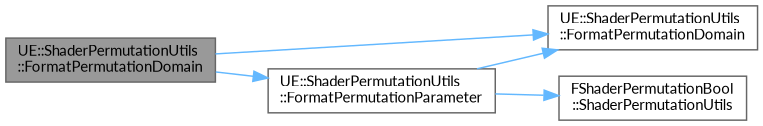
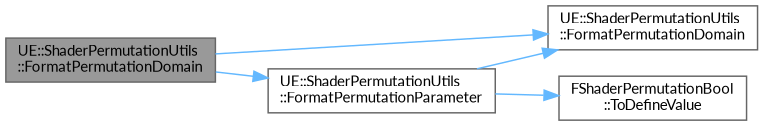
node "FShaderPermutationBool ::ShaderPermutationUtils": label "FShaderPermutationBool ::ShaderPermutationUtils" -> "FShaderPermutationBool ::ToDefineValue"
